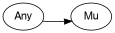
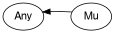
edge "Any" -> "Mu": reversed
